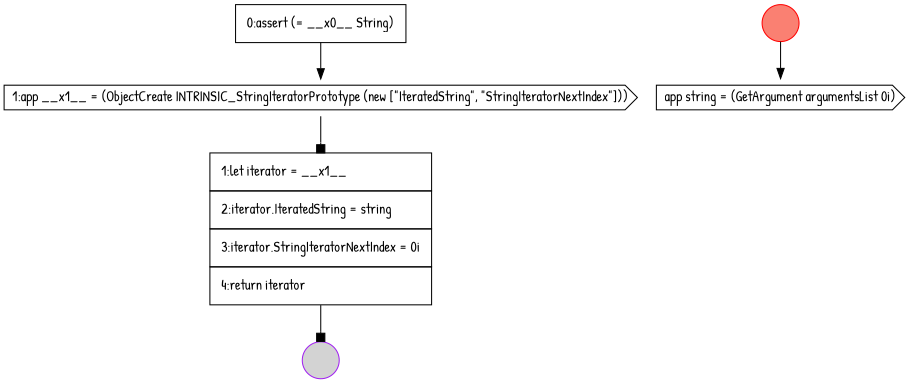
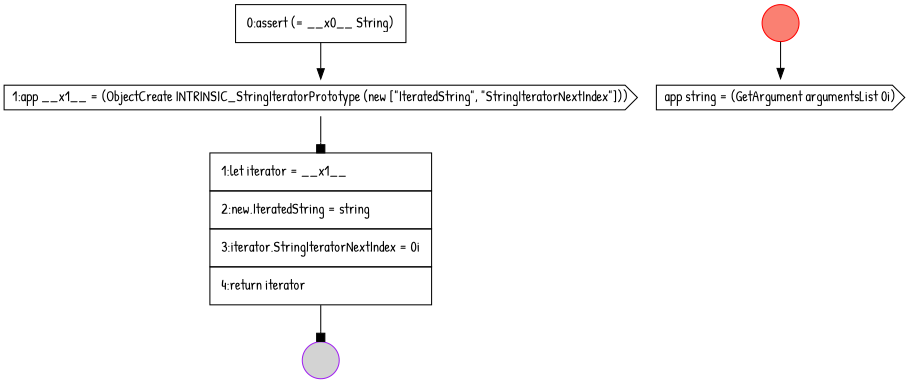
node "1:let iterator = __x1__": text "2:iterator.IteratedString = string" -> "2:new.IteratedString = string"
